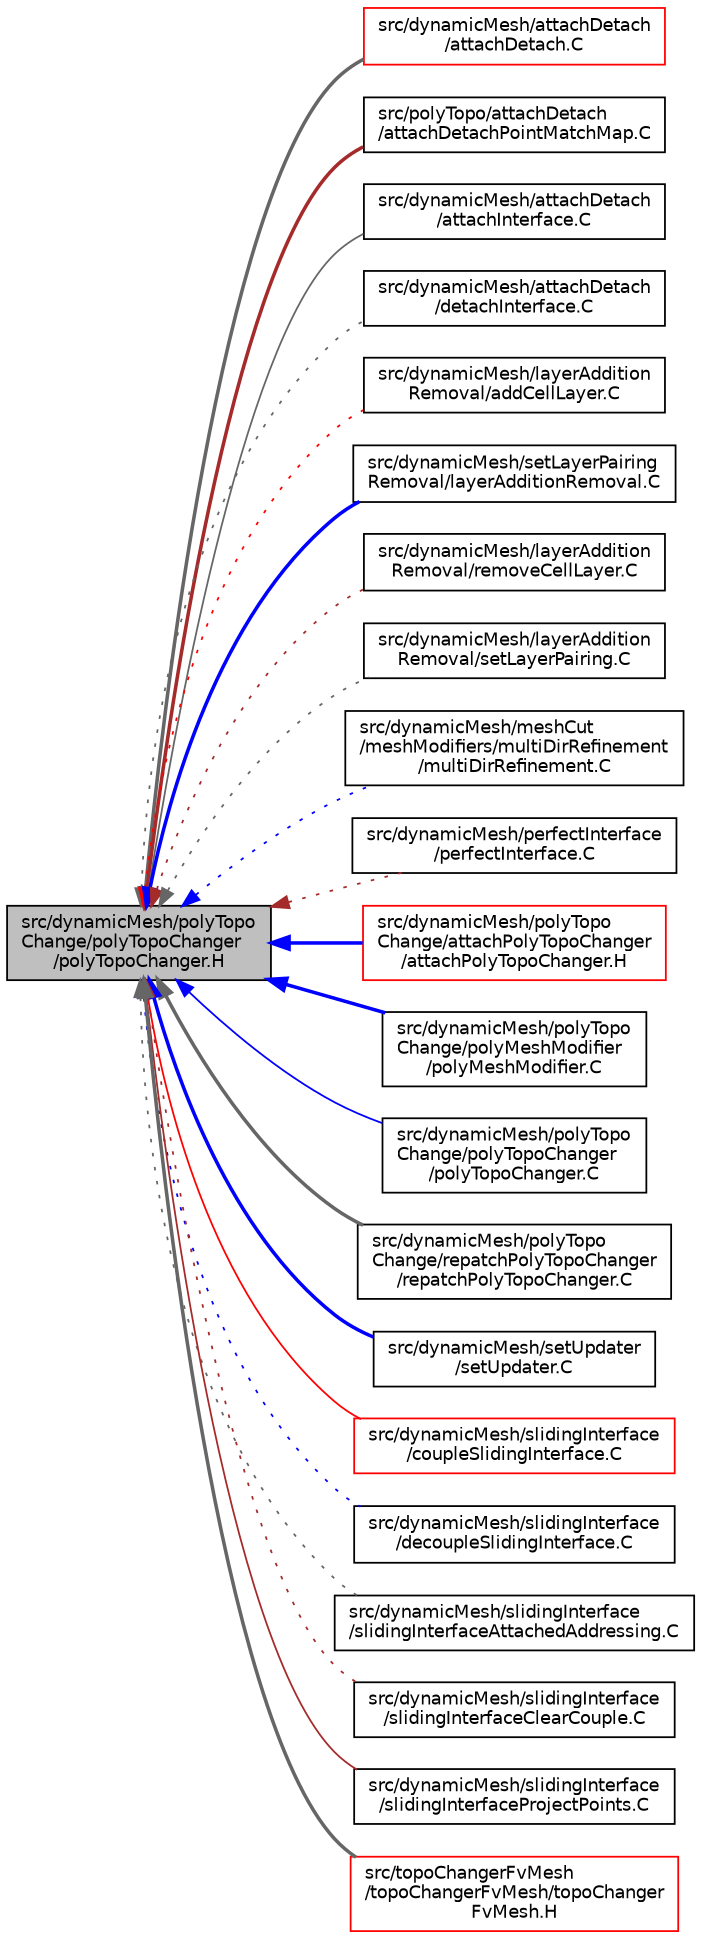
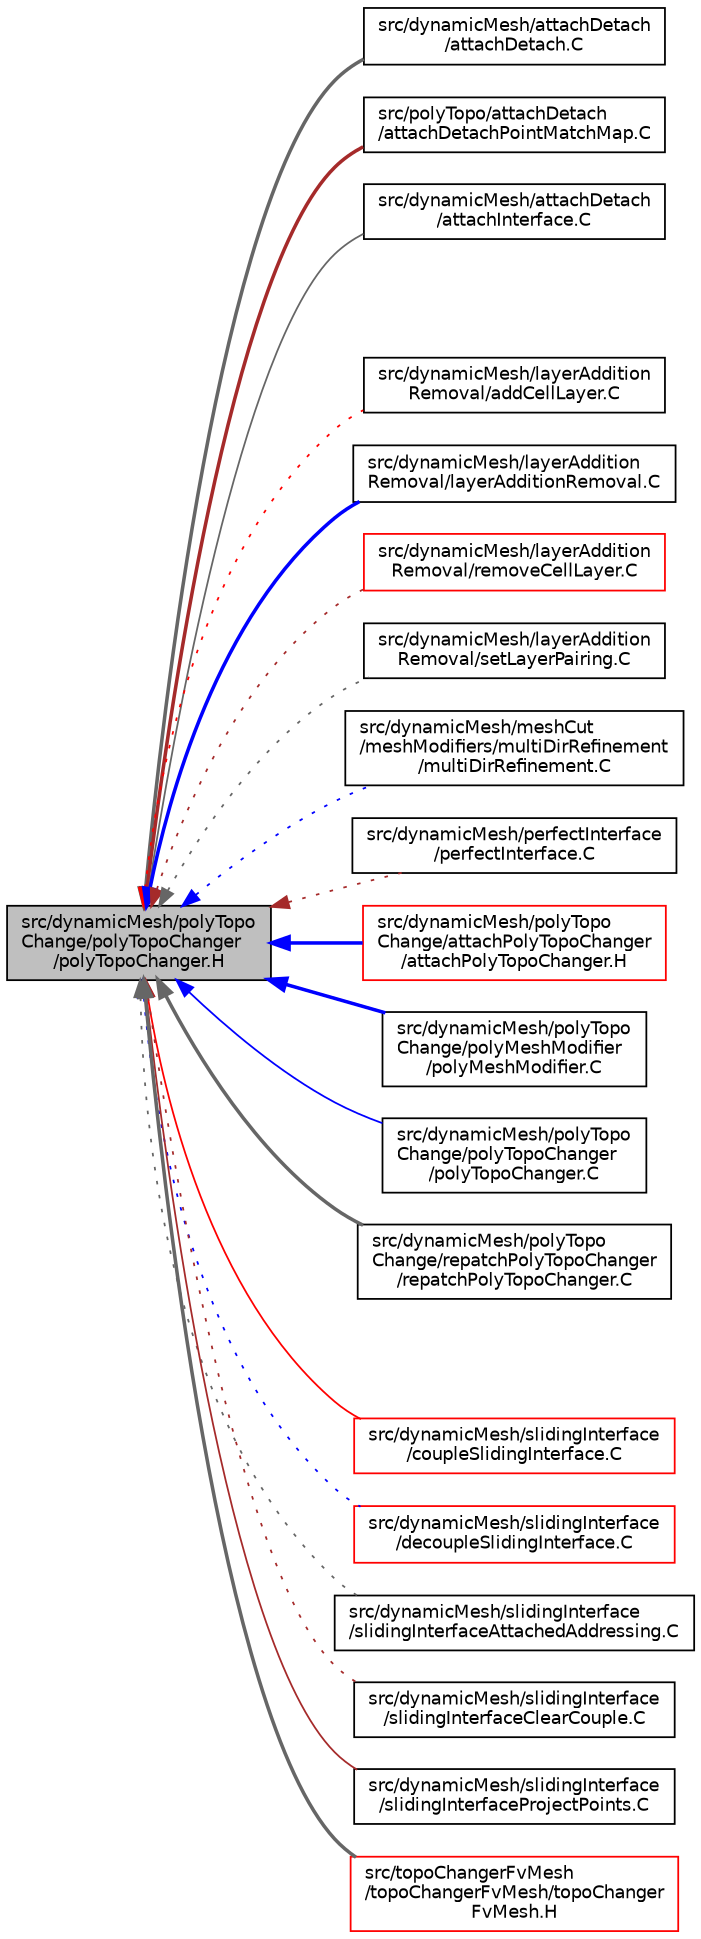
node "src/dynamicMesh/attachDetach /attachDetach.C": color red -> black
node "src/dynamicMesh/attachDetach /detachInterface.C": removed
node "src/dynamicMesh/setLayerPairing Removal/layerAdditionRemoval.C": label "src/dynamicMesh/setLayerPairing Removal/layerAdditionRemoval.C" -> "src/dynamicMesh/layerAddition Removal/layerAdditionRemoval.C"
node "src/dynamicMesh/layerAddition Removal/removeCellLayer.C": color black -> red
node "src/dynamicMesh/setUpdater /setUpdater.C": removed
node "src/dynamicMesh/slidingInterface /decoupleSlidingInterface.C": color black -> red
